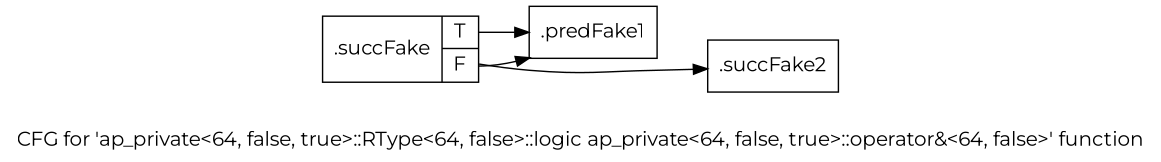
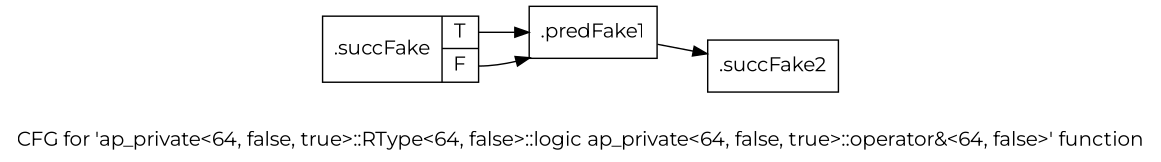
edge ".succFake" -> ".succFake2": now ".predFake1" -> ".succFake2"
